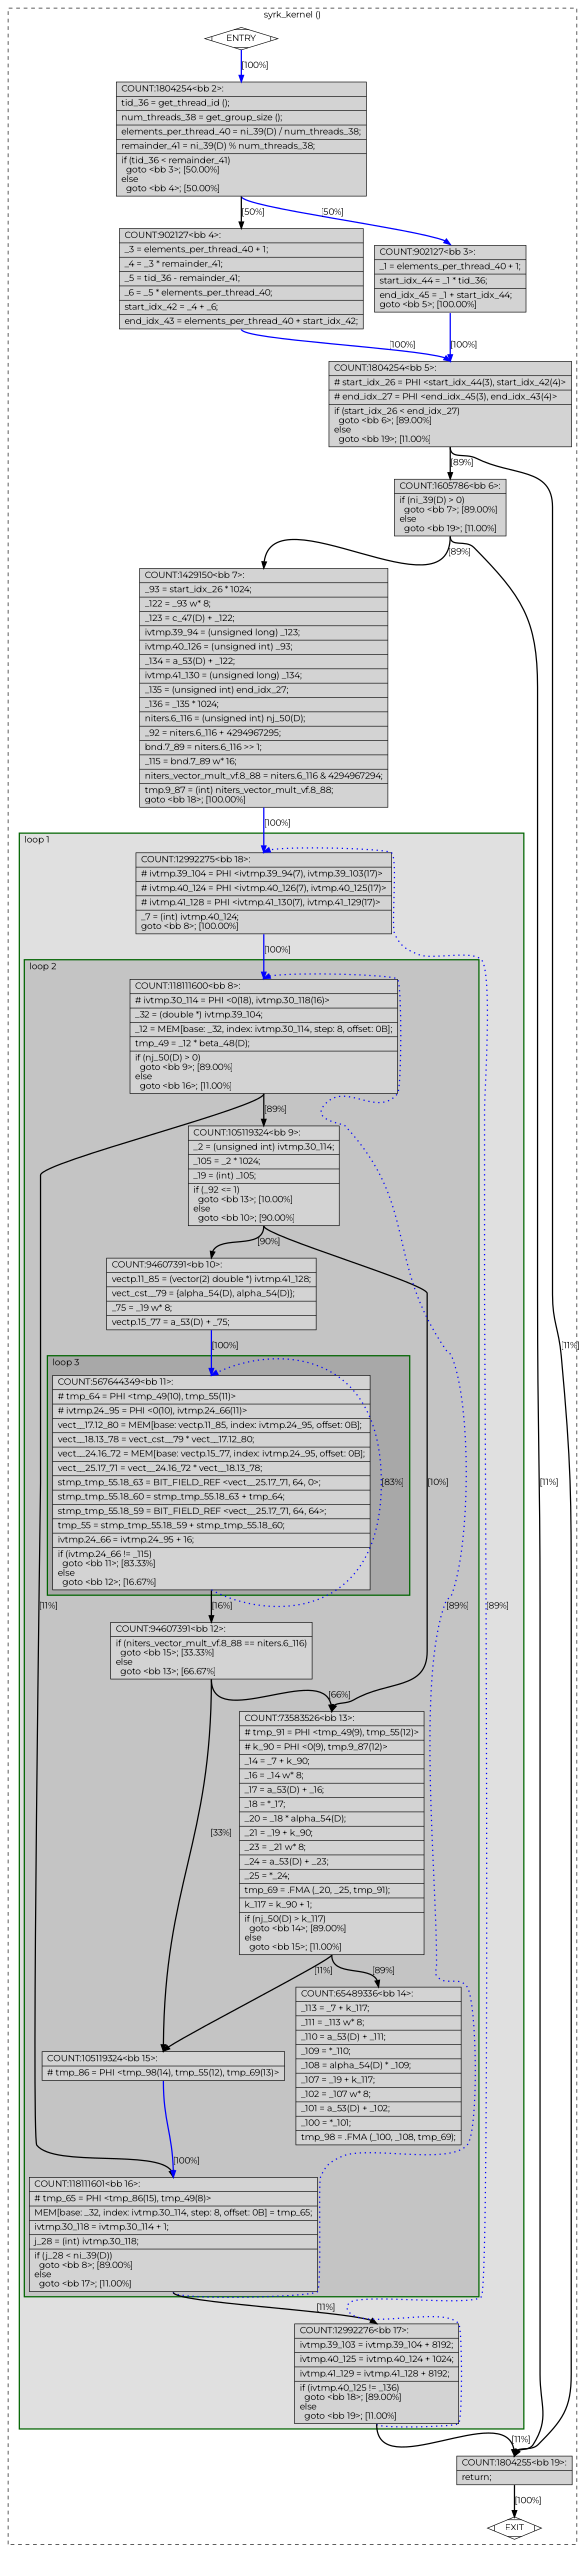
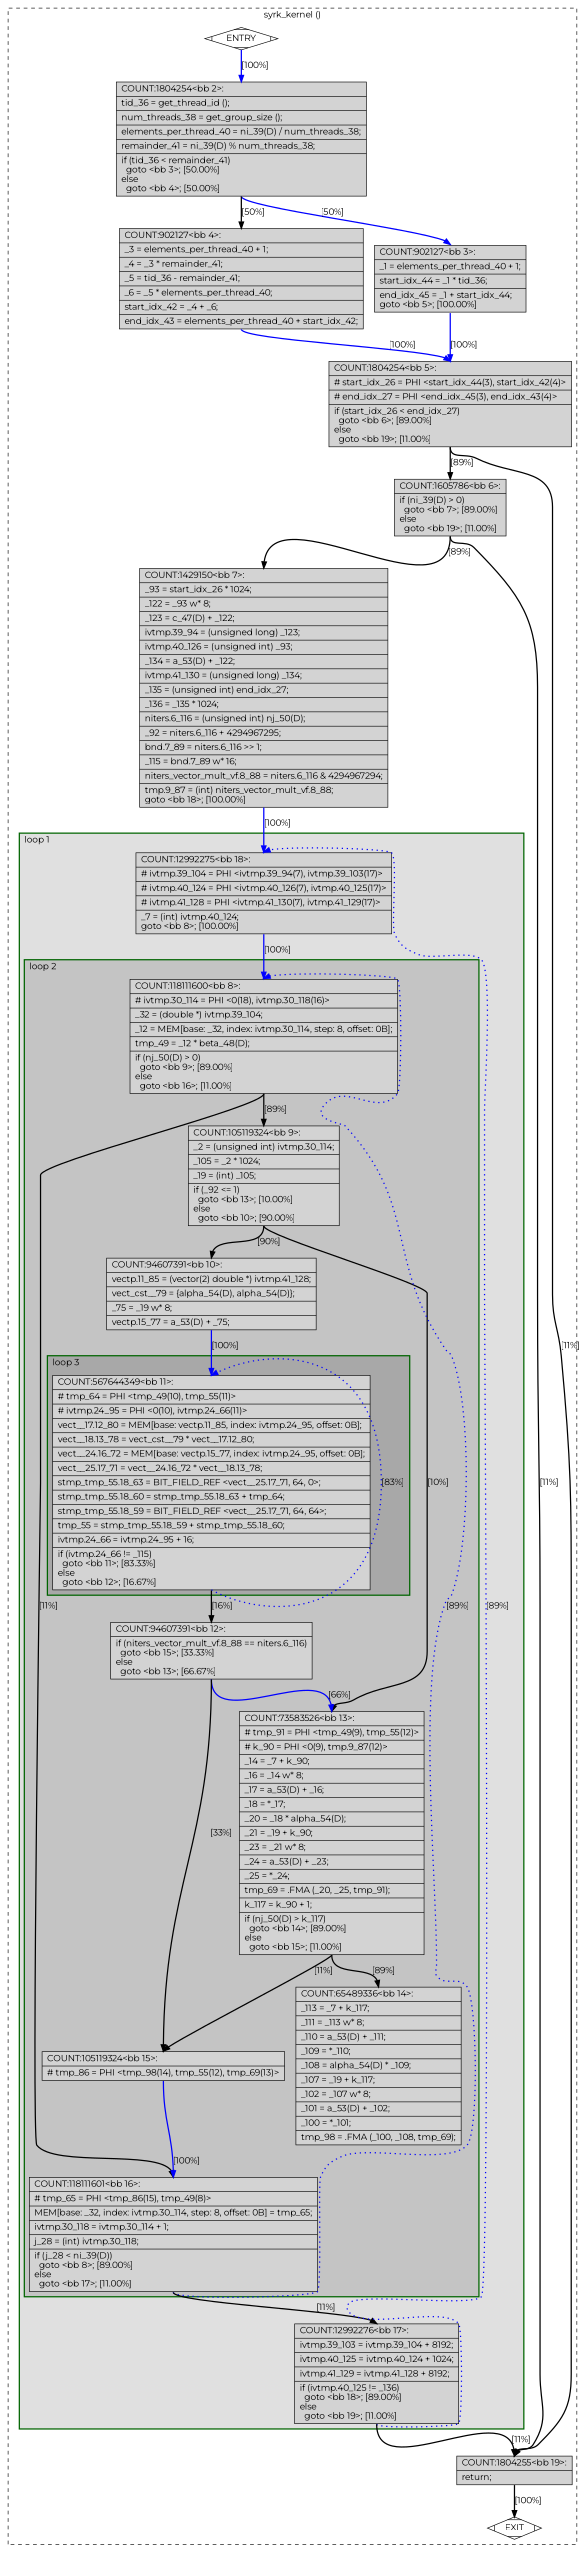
edge "COUNT:94607391<bb 12>:" -> "COUNT:73583526<bb 13>:": color black -> blue
